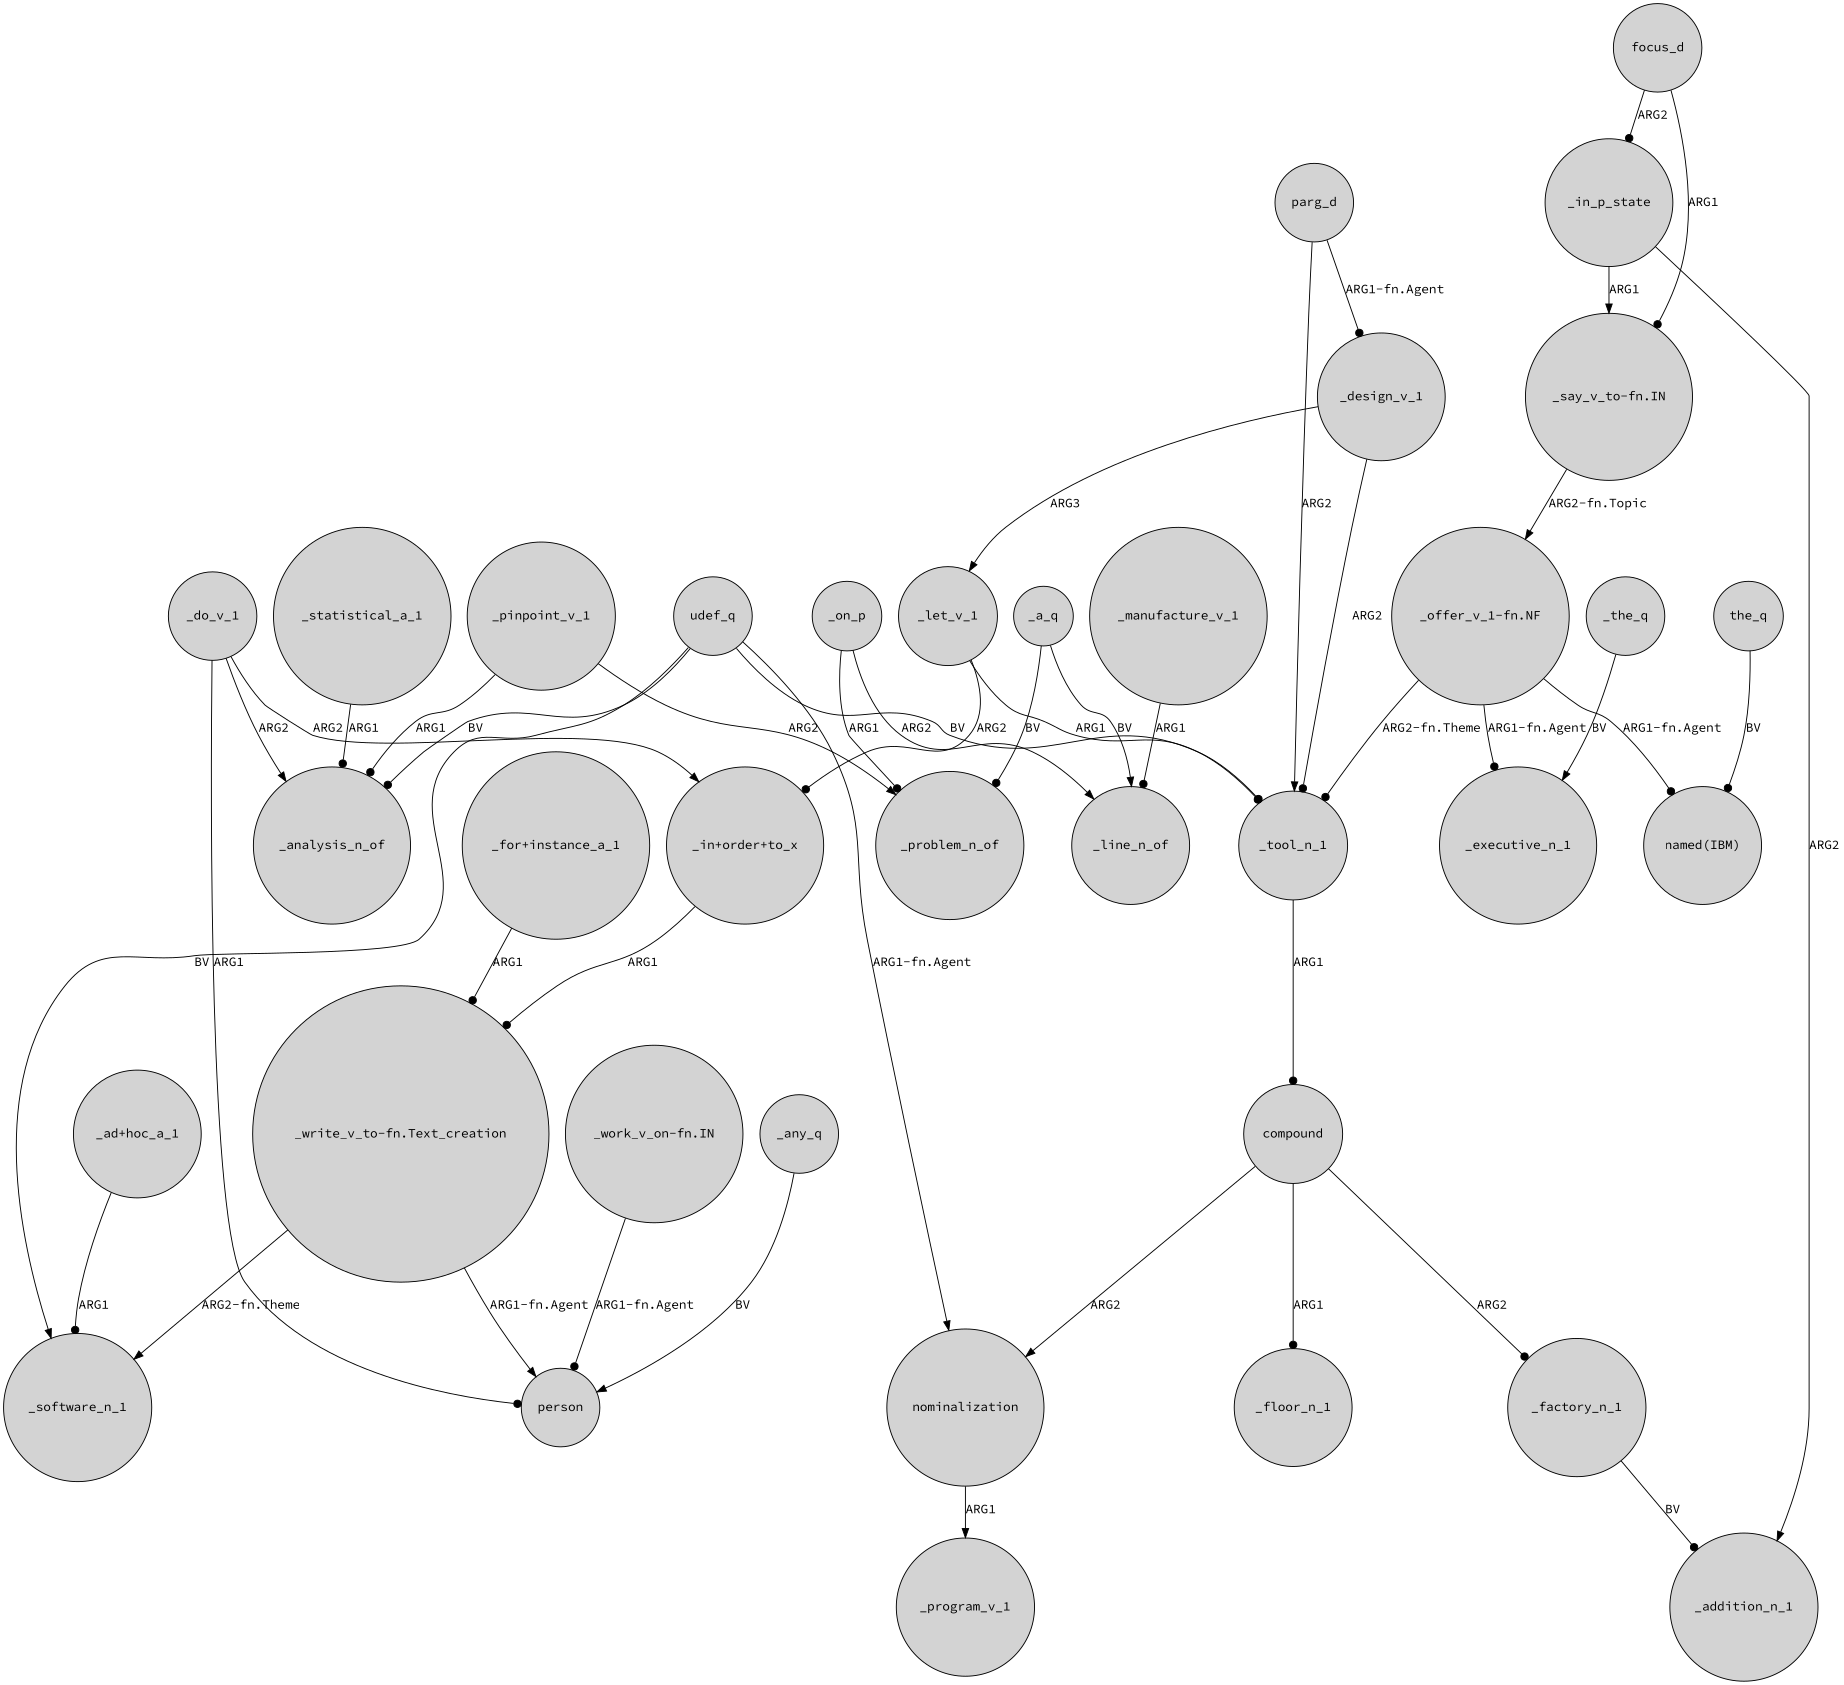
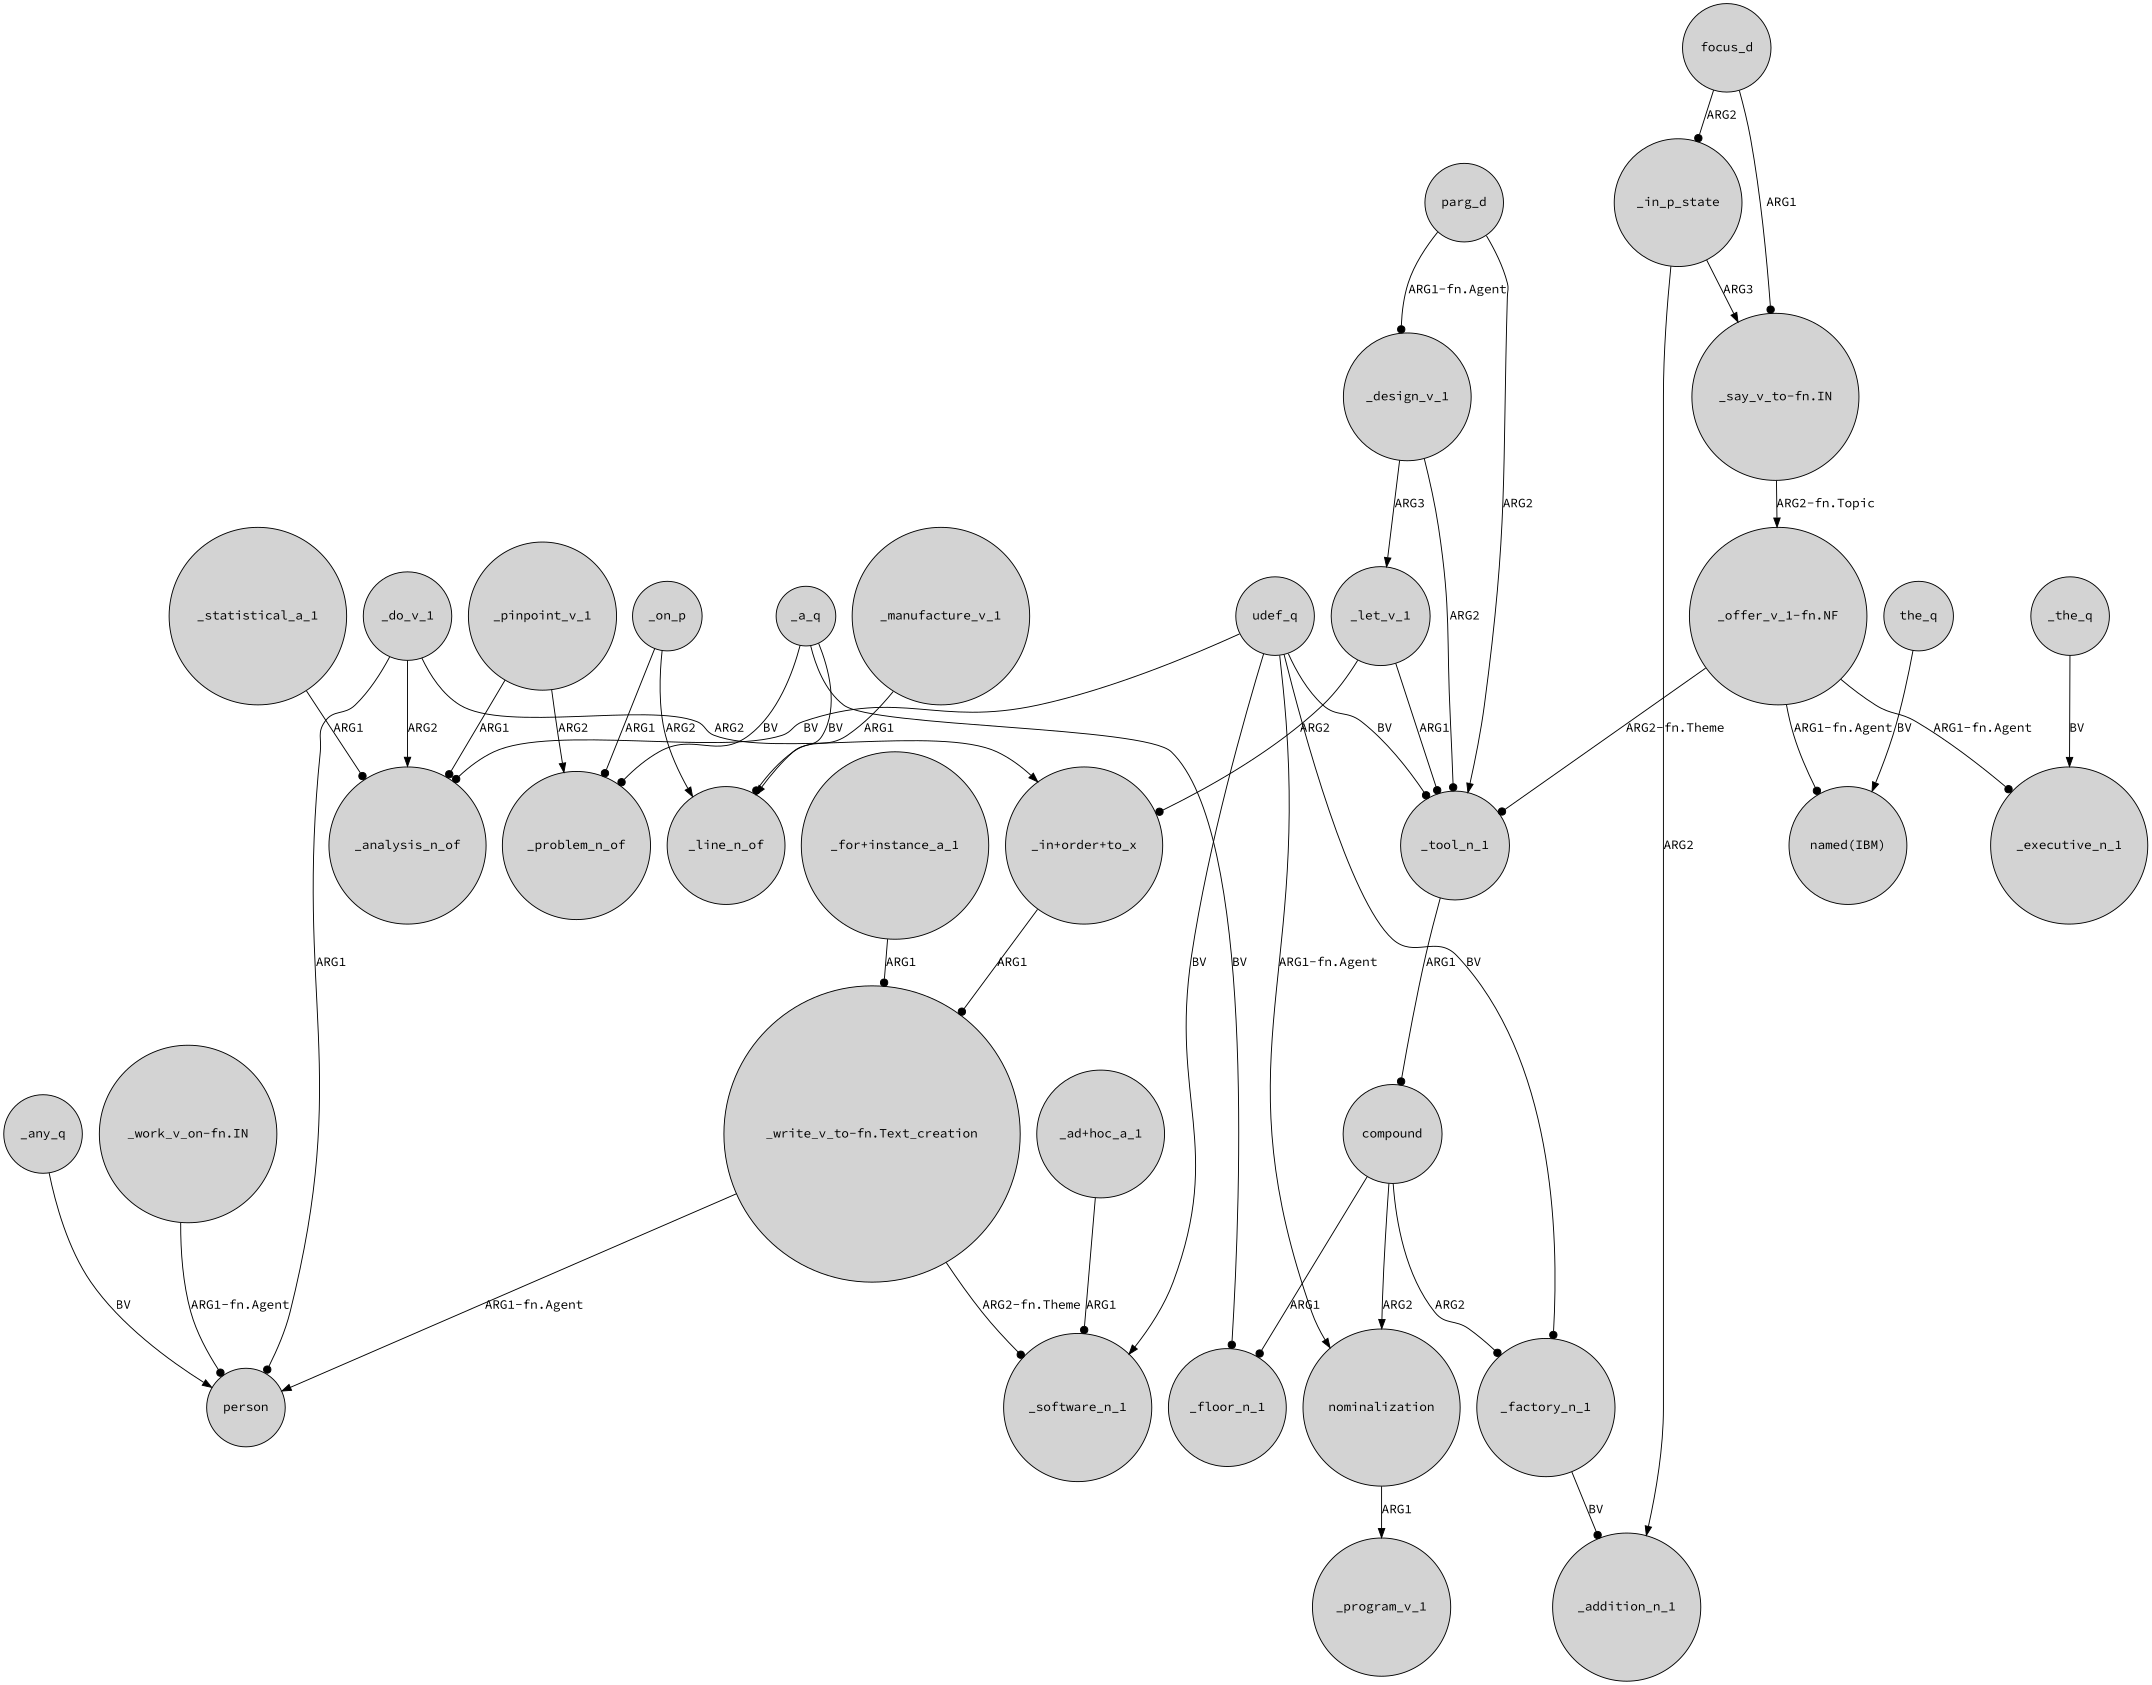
edge "_in_p_state" -> "_say_v_to-fn.IN": label "ARG1" -> "ARG3"
edge "the_q" -> "named(IBM)": arrowhead dot -> normal
edge "_a_q" -> "_floor_n_1": added, label "BV"
edge "udef_q" -> "_factory_n_1": added, label "BV"
edge "_write_v_to-fn.Text_creation" -> "_software_n_1": arrowhead normal -> dot
